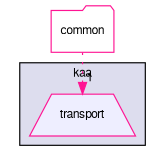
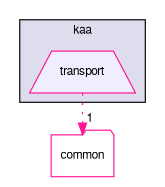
edge "common" -> "transport": reversed
